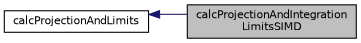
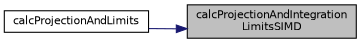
edge "calcProjectionAndIntegration LimitsSIMD" -> "calcProjectionAndLimits": reversed
